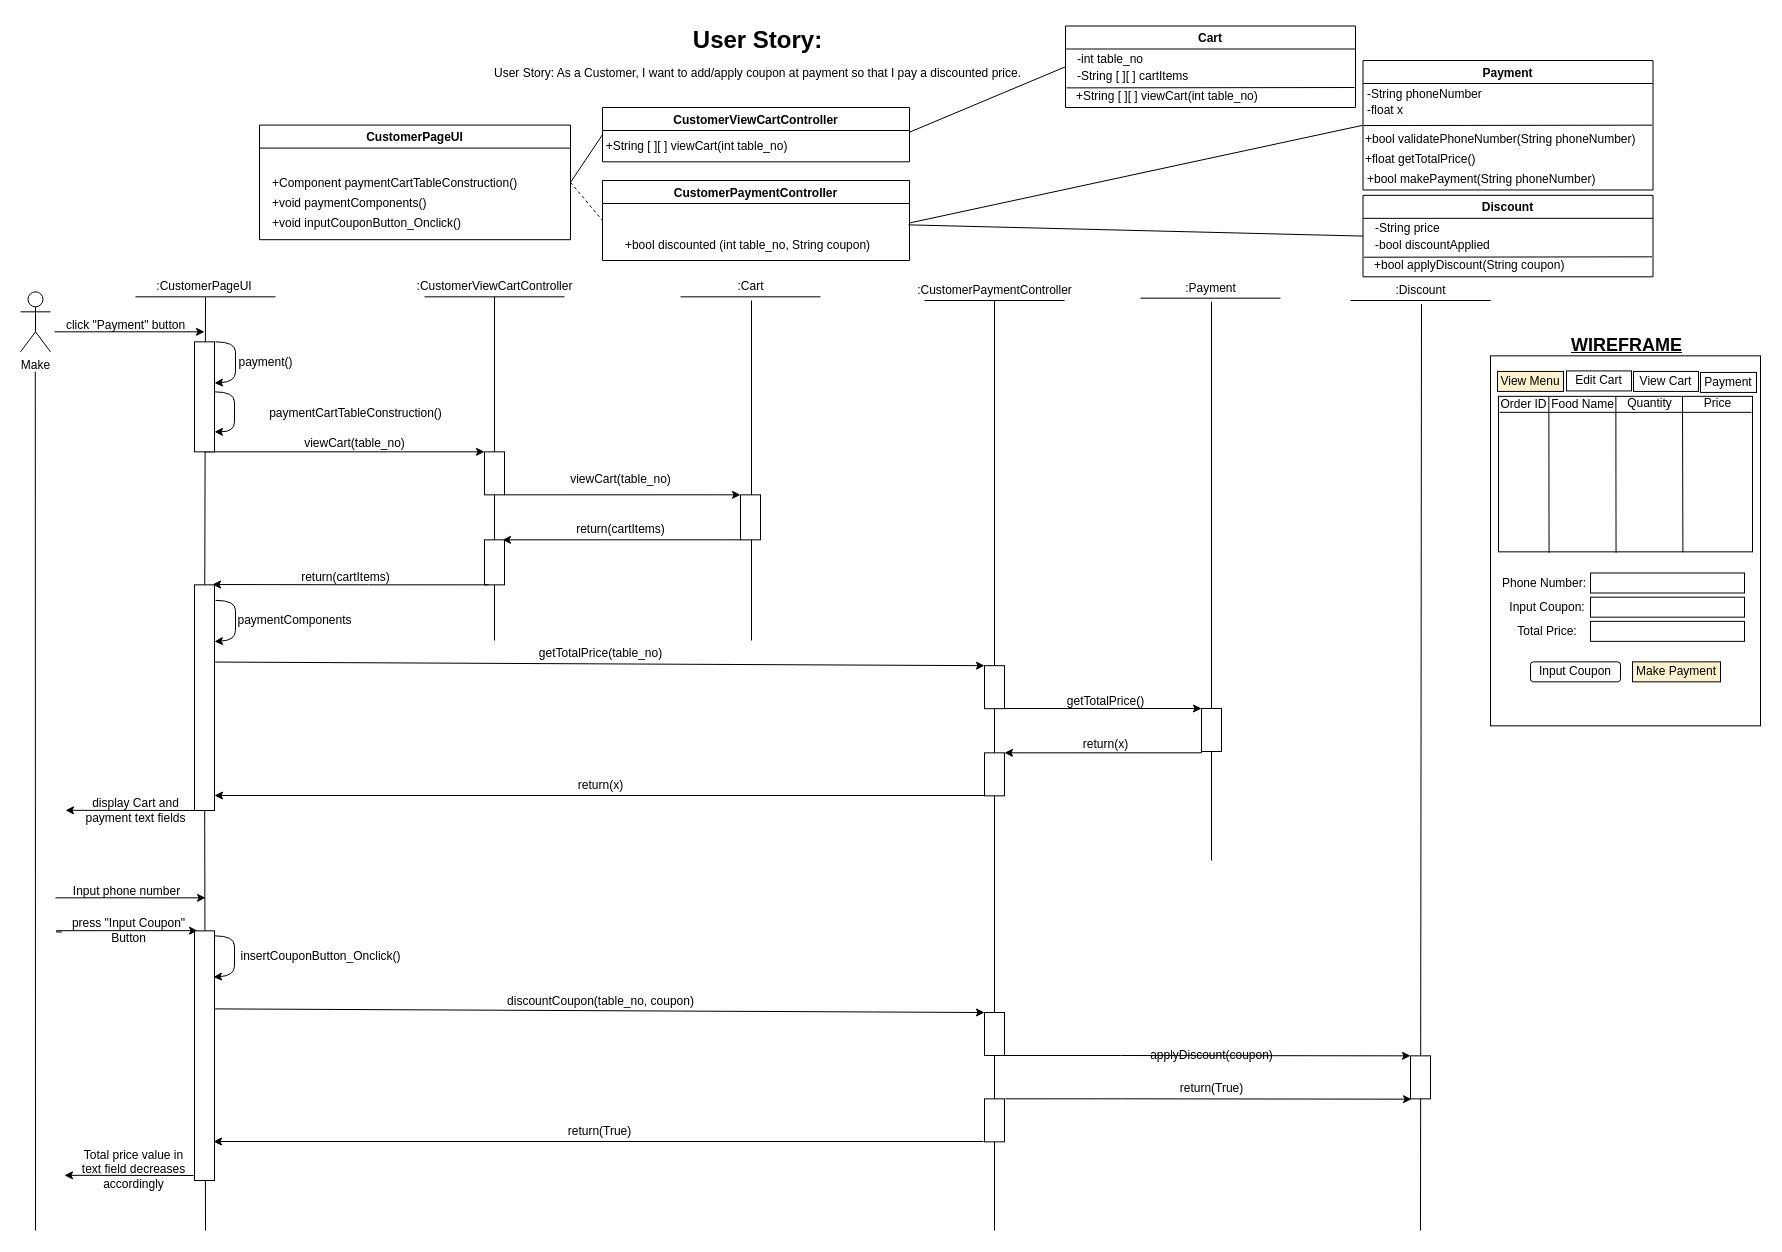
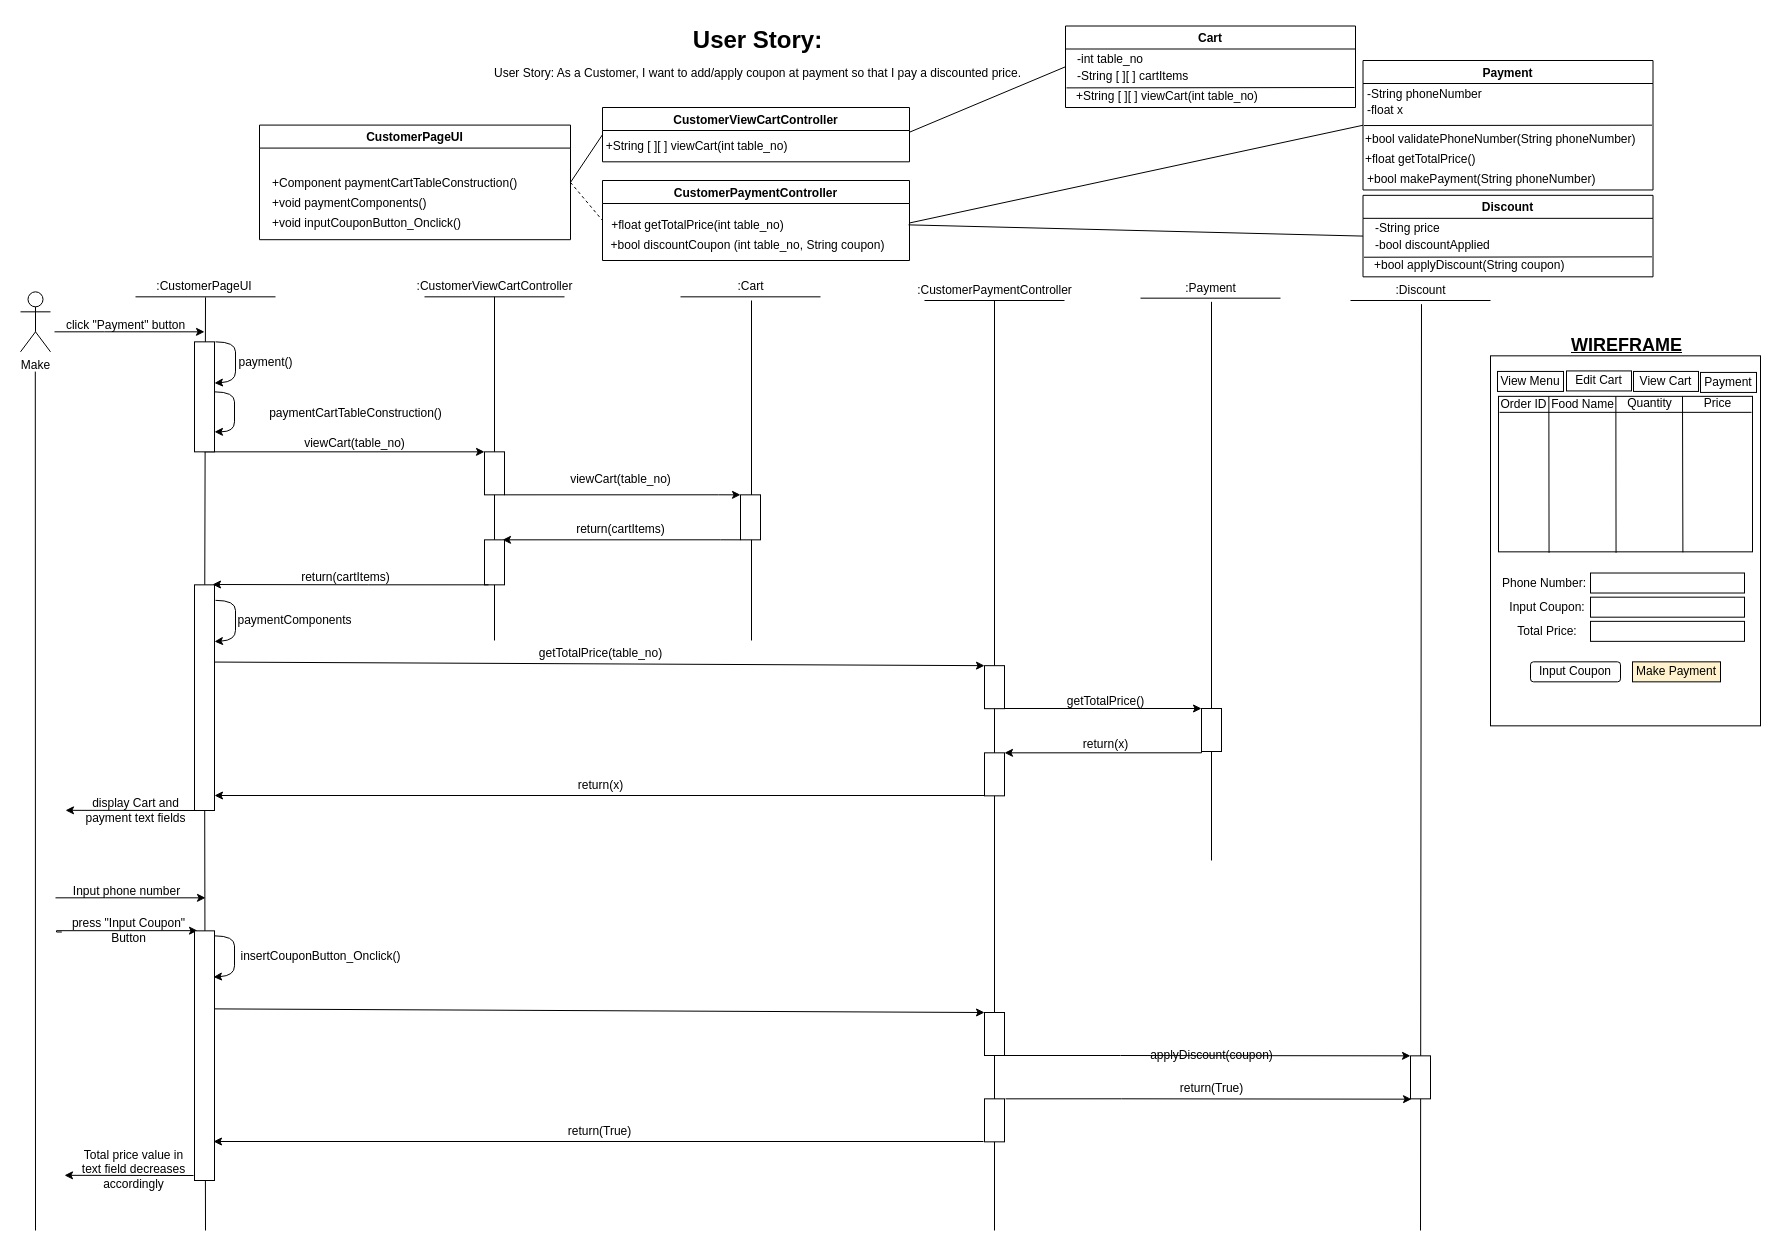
node "+float getTotalPrice(int table_no)": added
node "+bool discounted (int table_no, String coupon)": label "+bool discounted (int table_no, String coupon)" -> "+bool discountCoupon (int table_no, String coupon)"
node "View Menu": fillcolor #fff2cc -> #ffffff
node "discountCoupon(table_no, coupon)": removed
